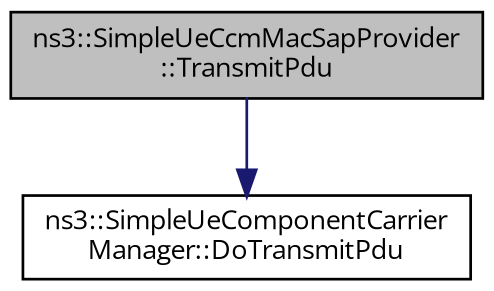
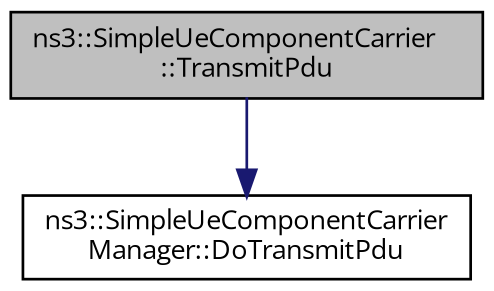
node "ns3::SimpleUeCcmMacSapProvider ::TransmitPdu": label "ns3::SimpleUeCcmMacSapProvider ::TransmitPdu" -> "ns3::SimpleUeComponentCarrier ::TransmitPdu"
